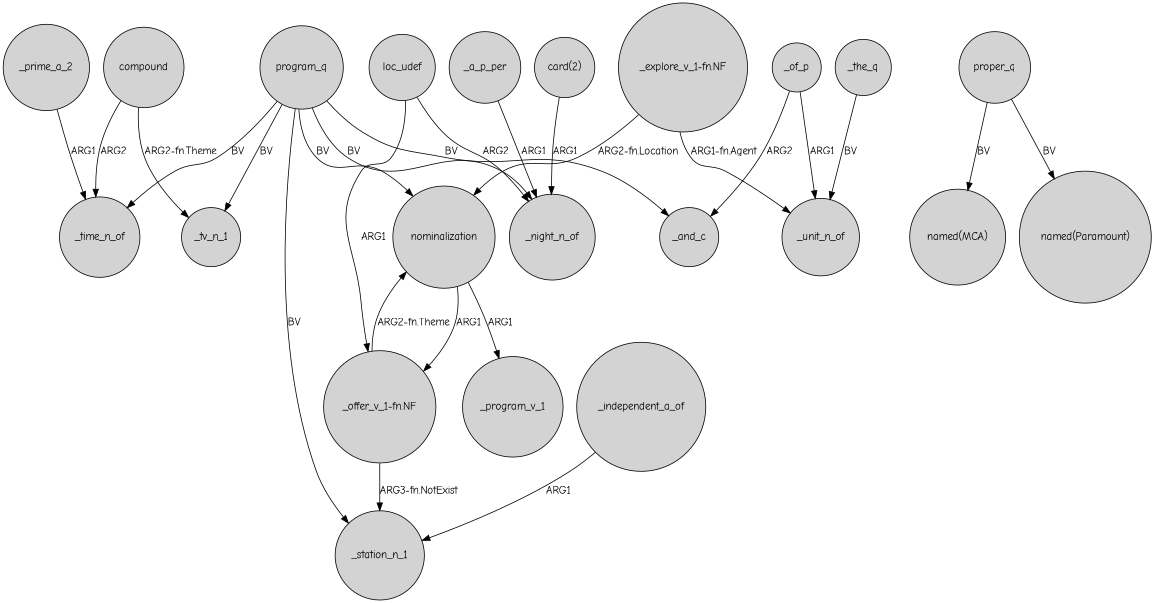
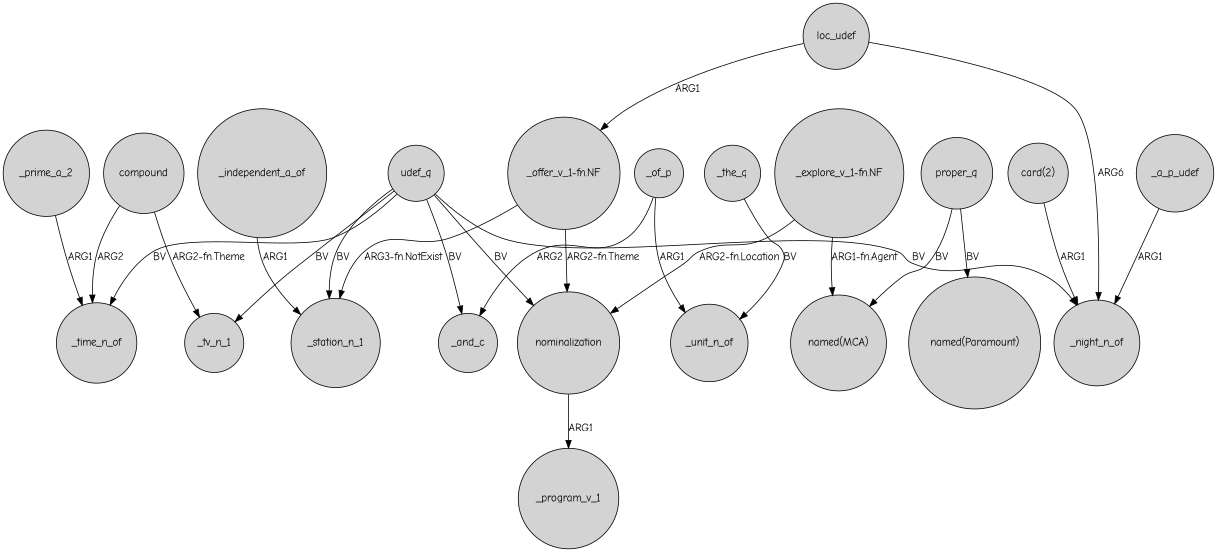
node "program_q": label "program_q" -> "udef_q"
node "_a_p_per": label "_a_p_per" -> "_a_p_udef"
edge "loc_udef" -> "_night_n_of": label "ARG2" -> "ARG6"
edge "_explore_v_1-fn.NF" -> "_unit_n_of": now "_explore_v_1-fn.NF" -> "named(MCA)"
edge "nominalization" -> "_offer_v_1-fn.NF": removed, label "ARG1"
